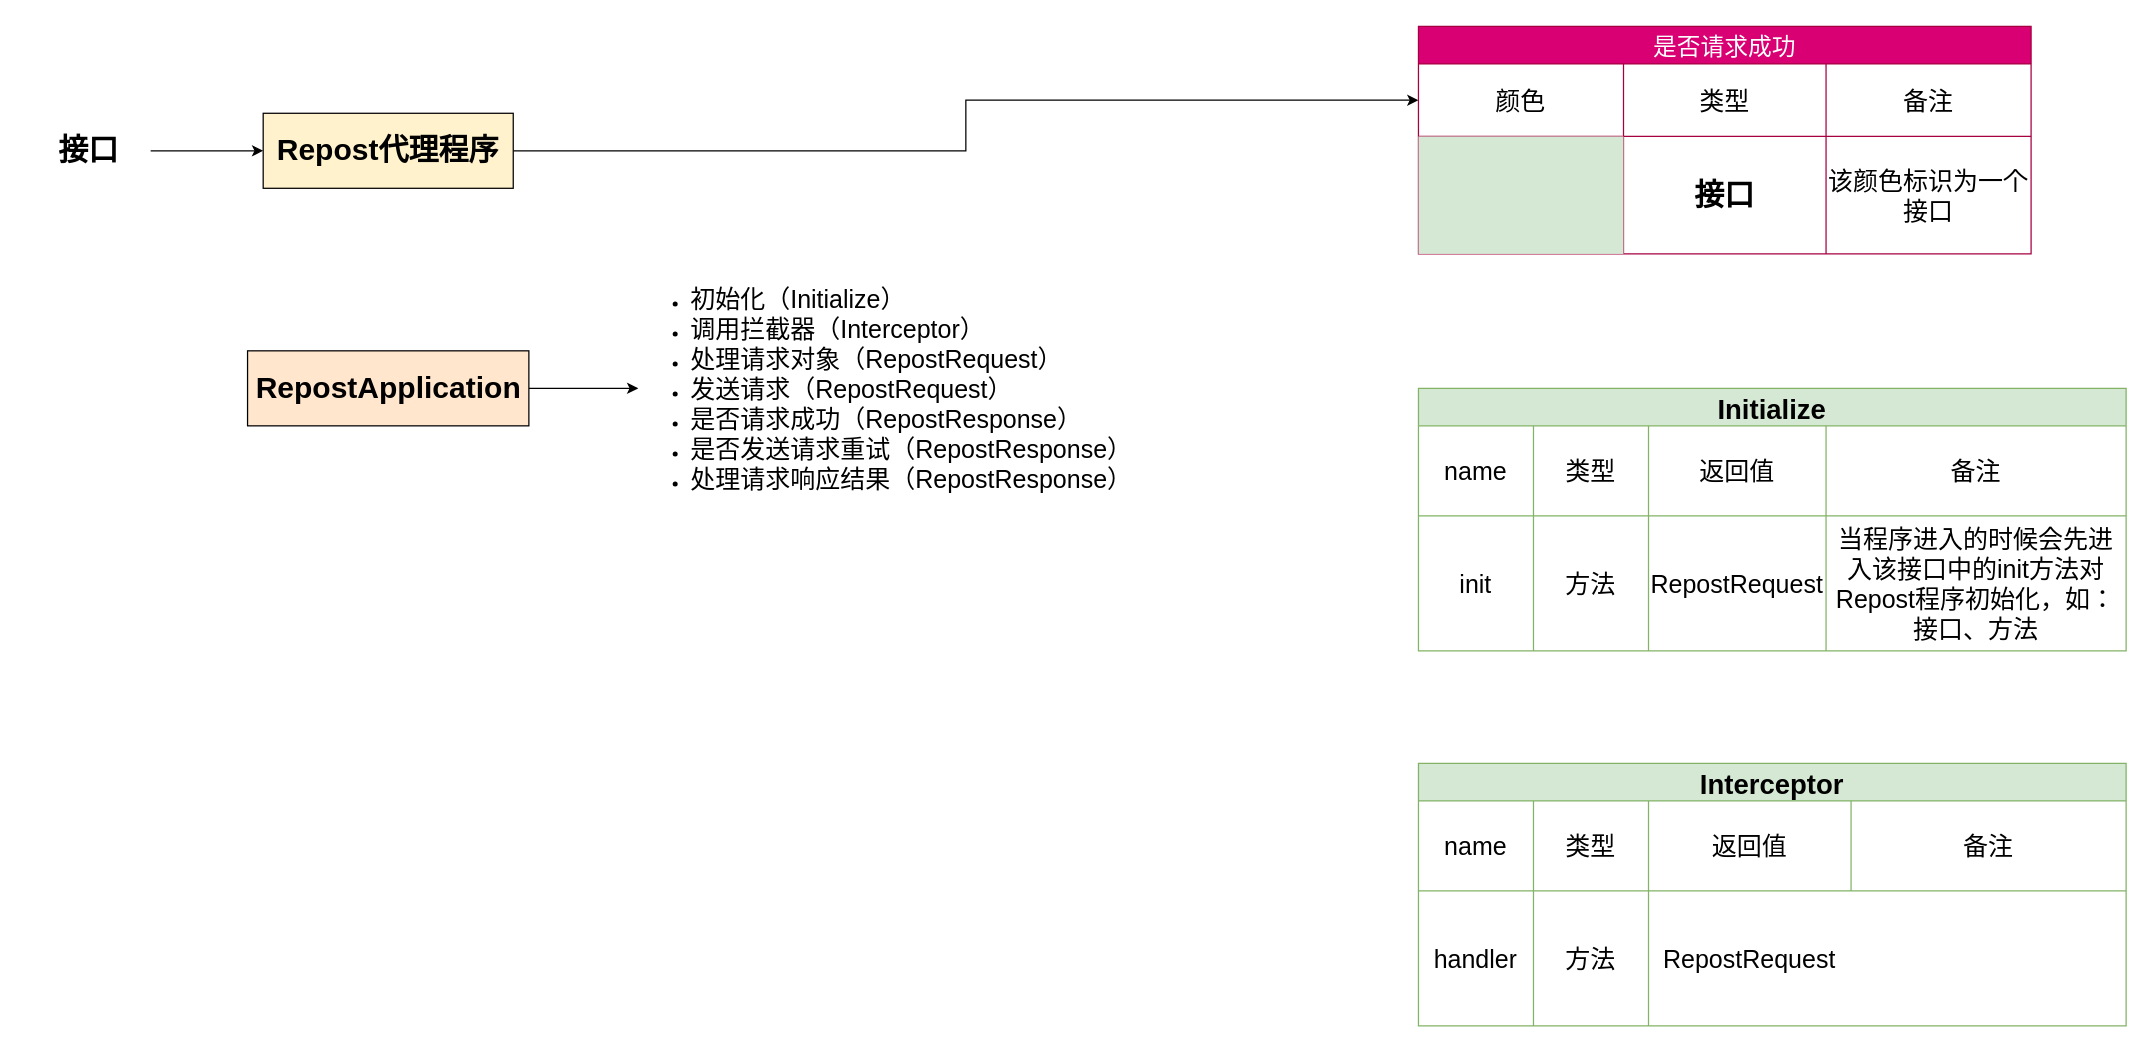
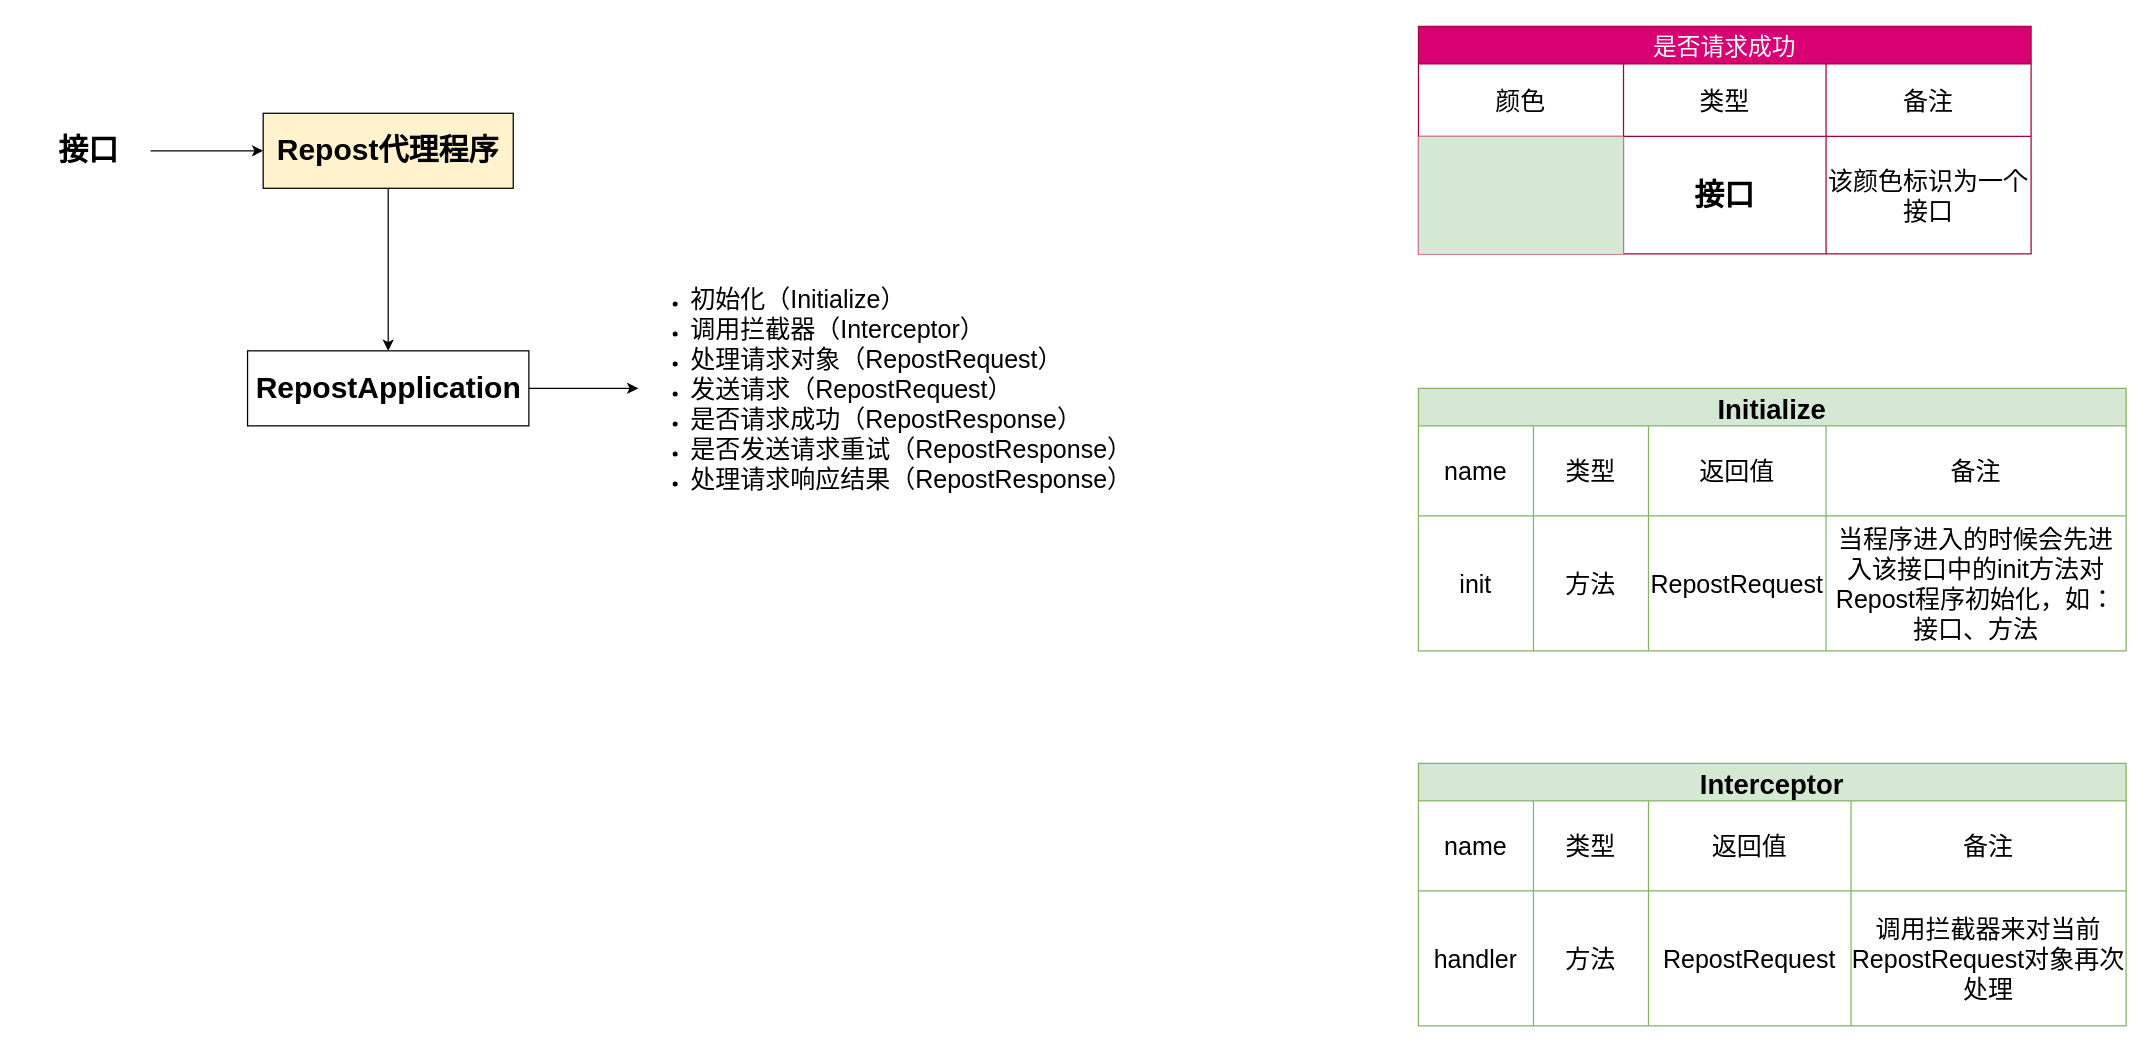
edge "Repost代理程序" -> "颜色": now "Repost代理程序" -> "RepostApplication"
node "RepostApplication": fillcolor #ffe6cc -> #ffffff
node "调用拦截器来对当前RepostRequest对象再次处理": added
